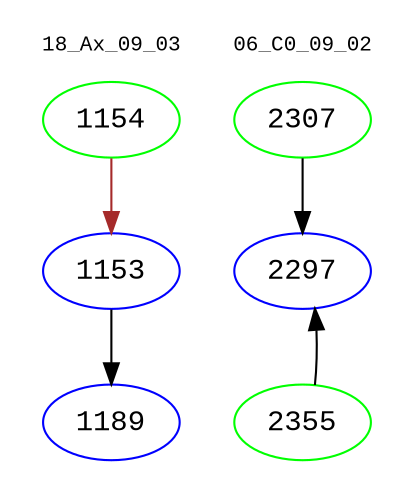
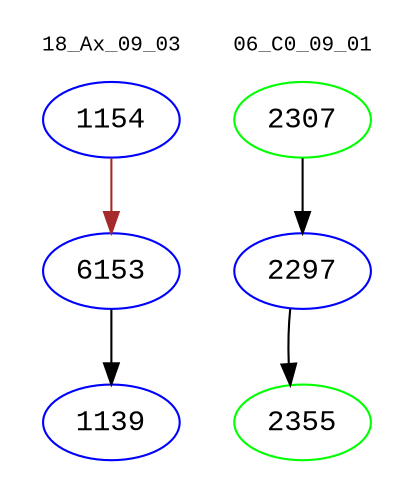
cluster "06_C0_09_02": label "06_C0_09_02" -> "06_C0_09_01"
node "1154": color green -> blue
node "1153": label "1153" -> "6153"
edge "2355" -> "2297": reversed
node "1189": label "1189" -> "1139"
